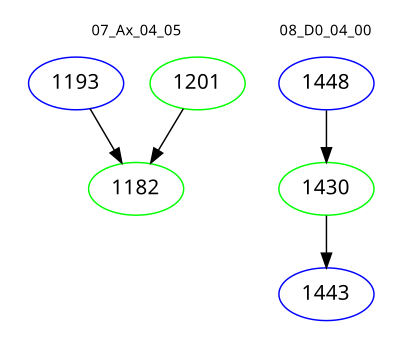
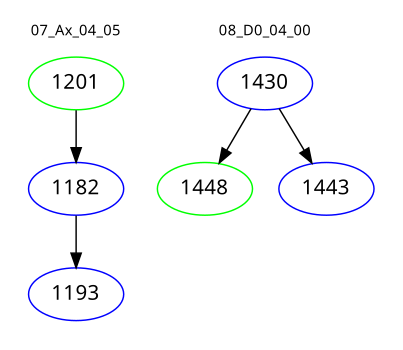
node "1448": color blue -> green
edge "1448" -> "1430": reversed
edge "1193" -> "1182": reversed
node "1182": color green -> blue
node "1430": color green -> blue
